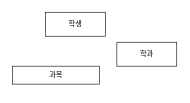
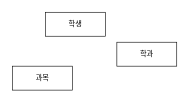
node "과목": size 87x18 -> 60x24
